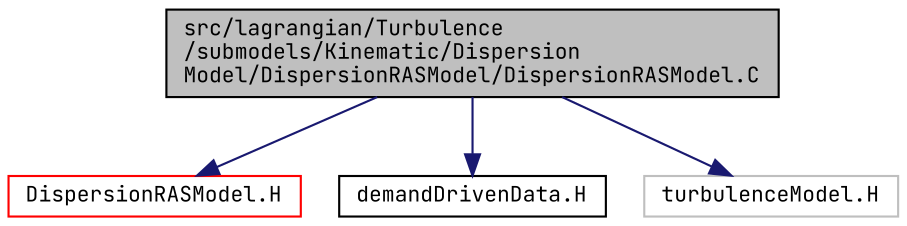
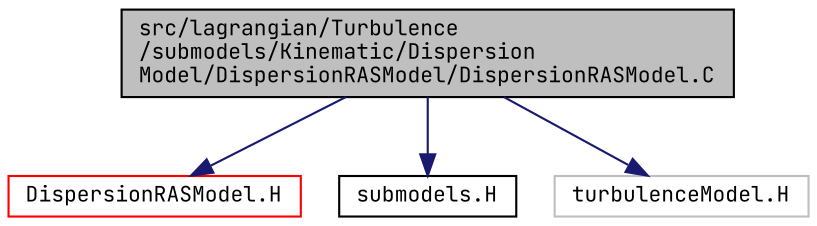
node "demandDrivenData.H": label "demandDrivenData.H" -> "submodels.H"
